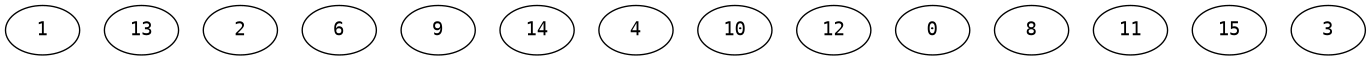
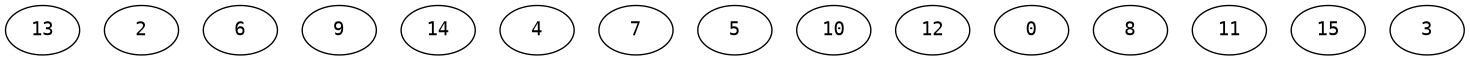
node "1": removed
node "7": added
node "5": added
